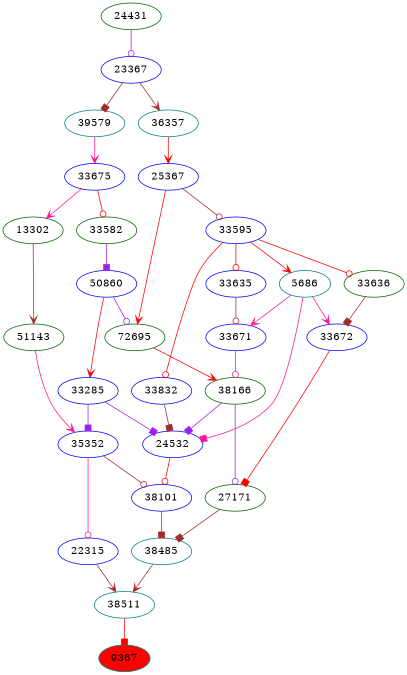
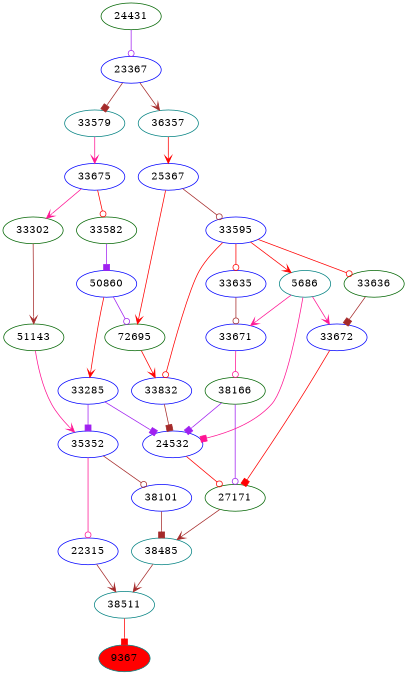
node "39579": label "39579" -> "33579"
node "13302": label "13302" -> "33302"
edge "72695" -> "38166": now "72695" -> "33832"
edge "24532" -> "38101": now "24532" -> "27171"
edge "27171" -> "38485": arrowhead box -> vee
